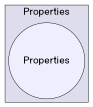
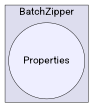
cluster "Properties": label "Properties" -> "BatchZipper"
